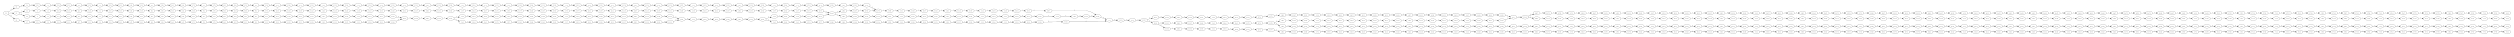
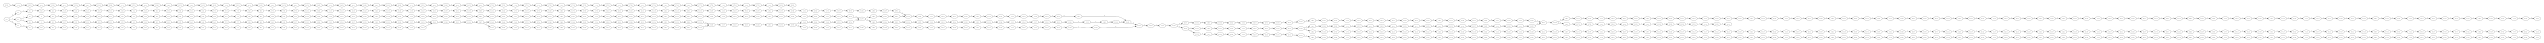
node "S528": removed
